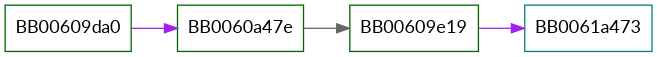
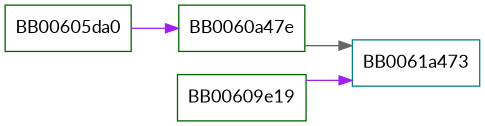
node "BB00609da0": label "BB00609da0" -> "BB00605da0"
edge "BB0060a47e" -> "BB00609e19": now "BB0060a47e" -> "BB0061a473"
